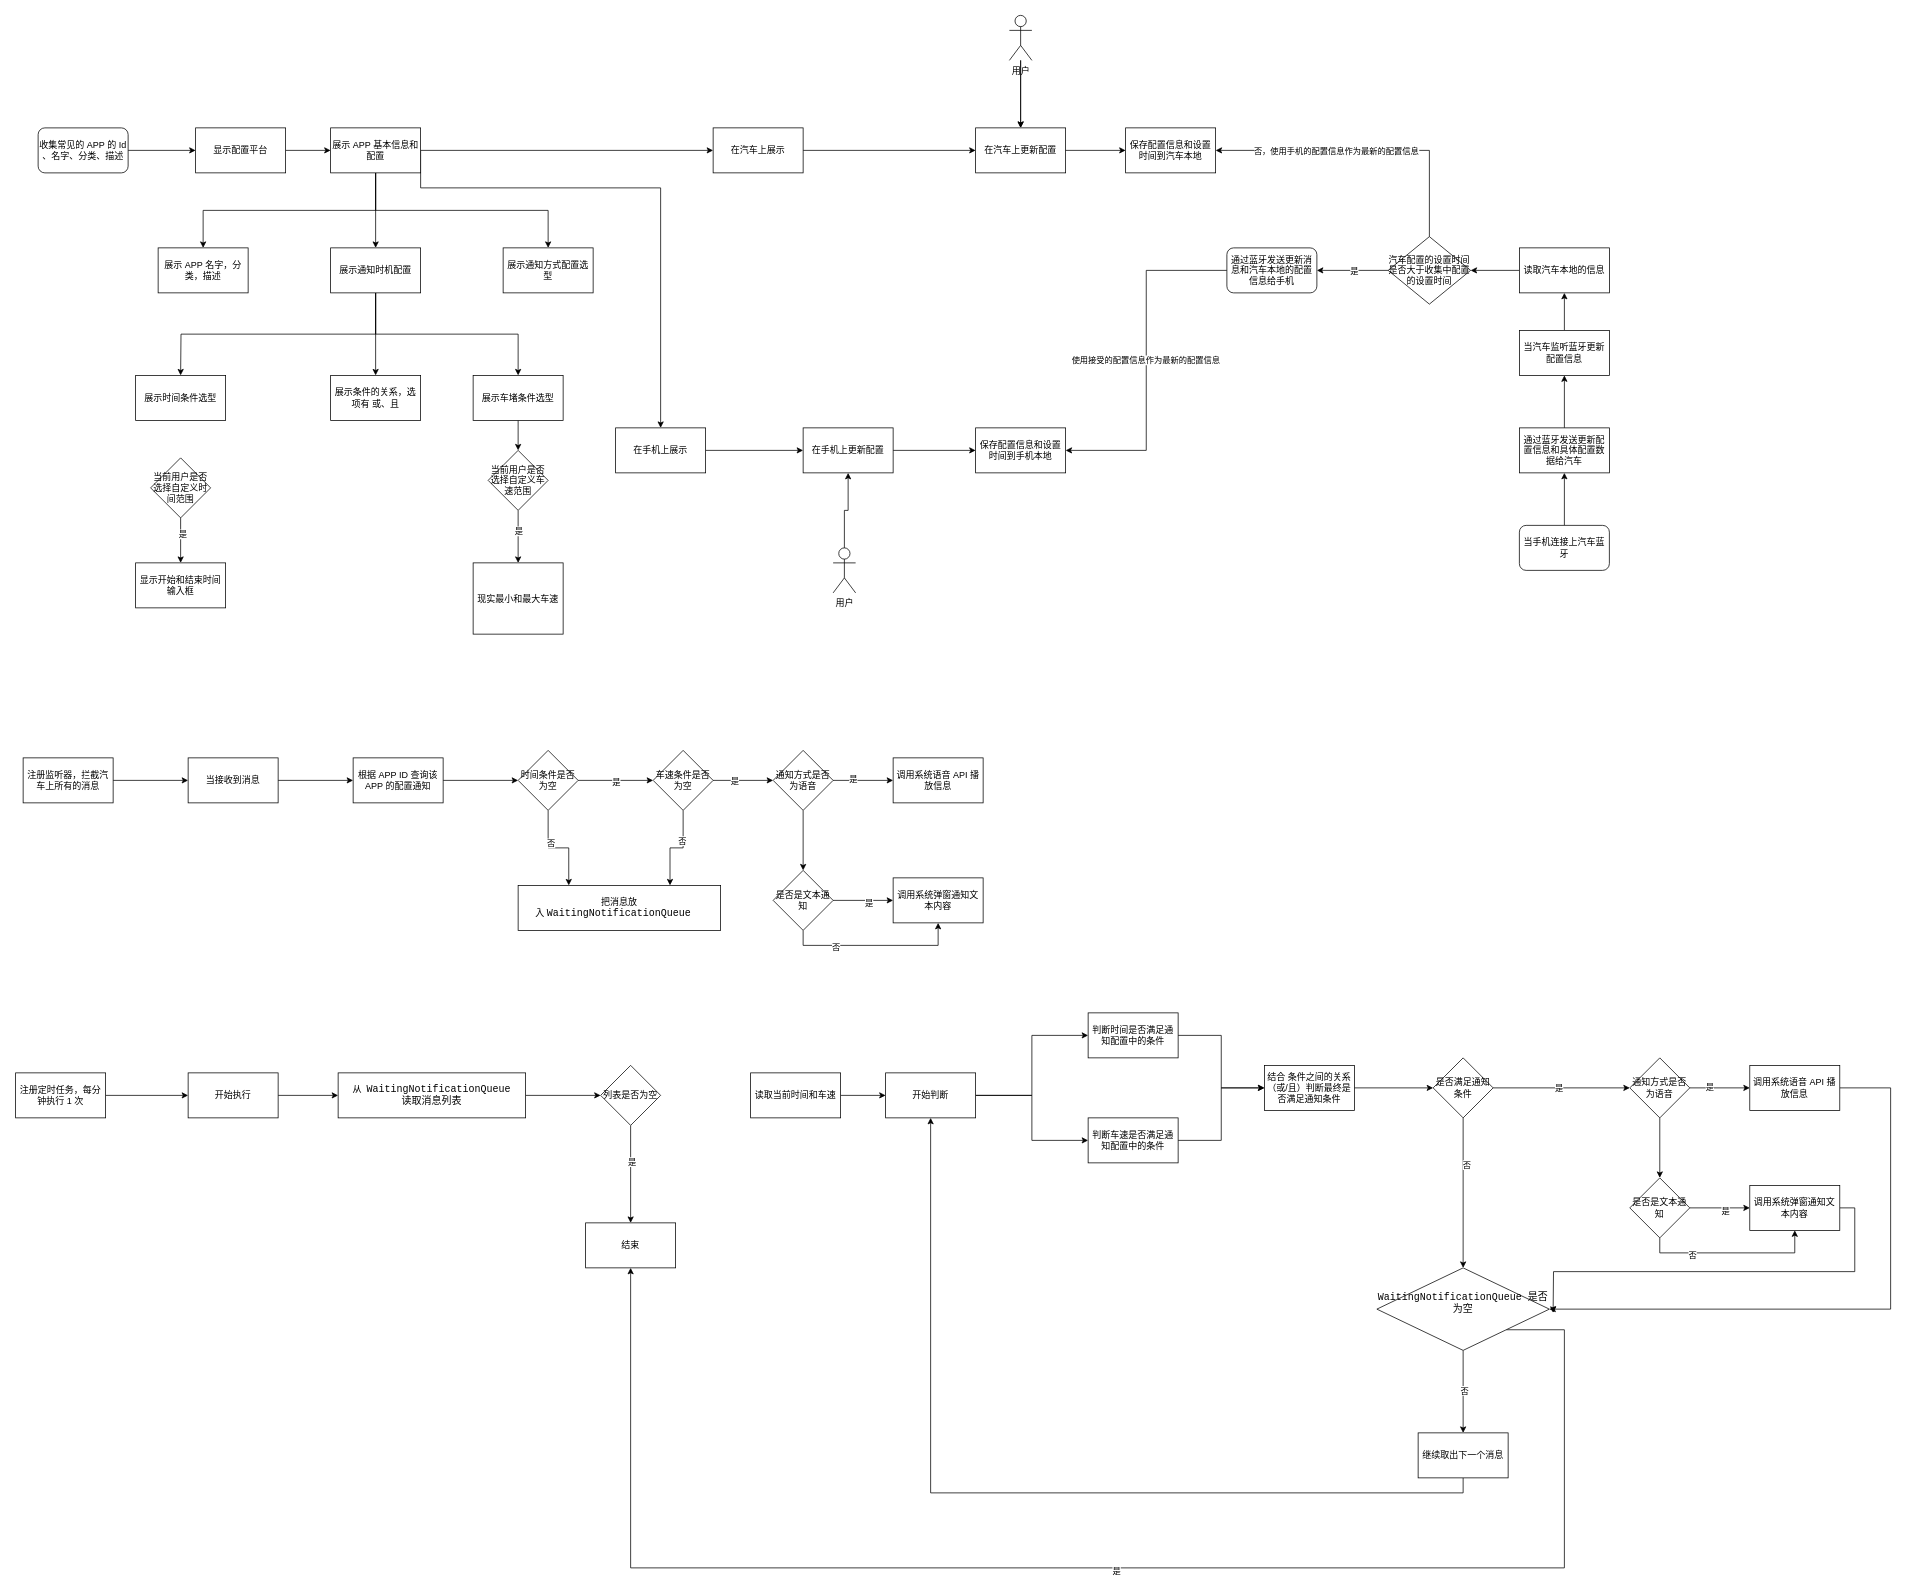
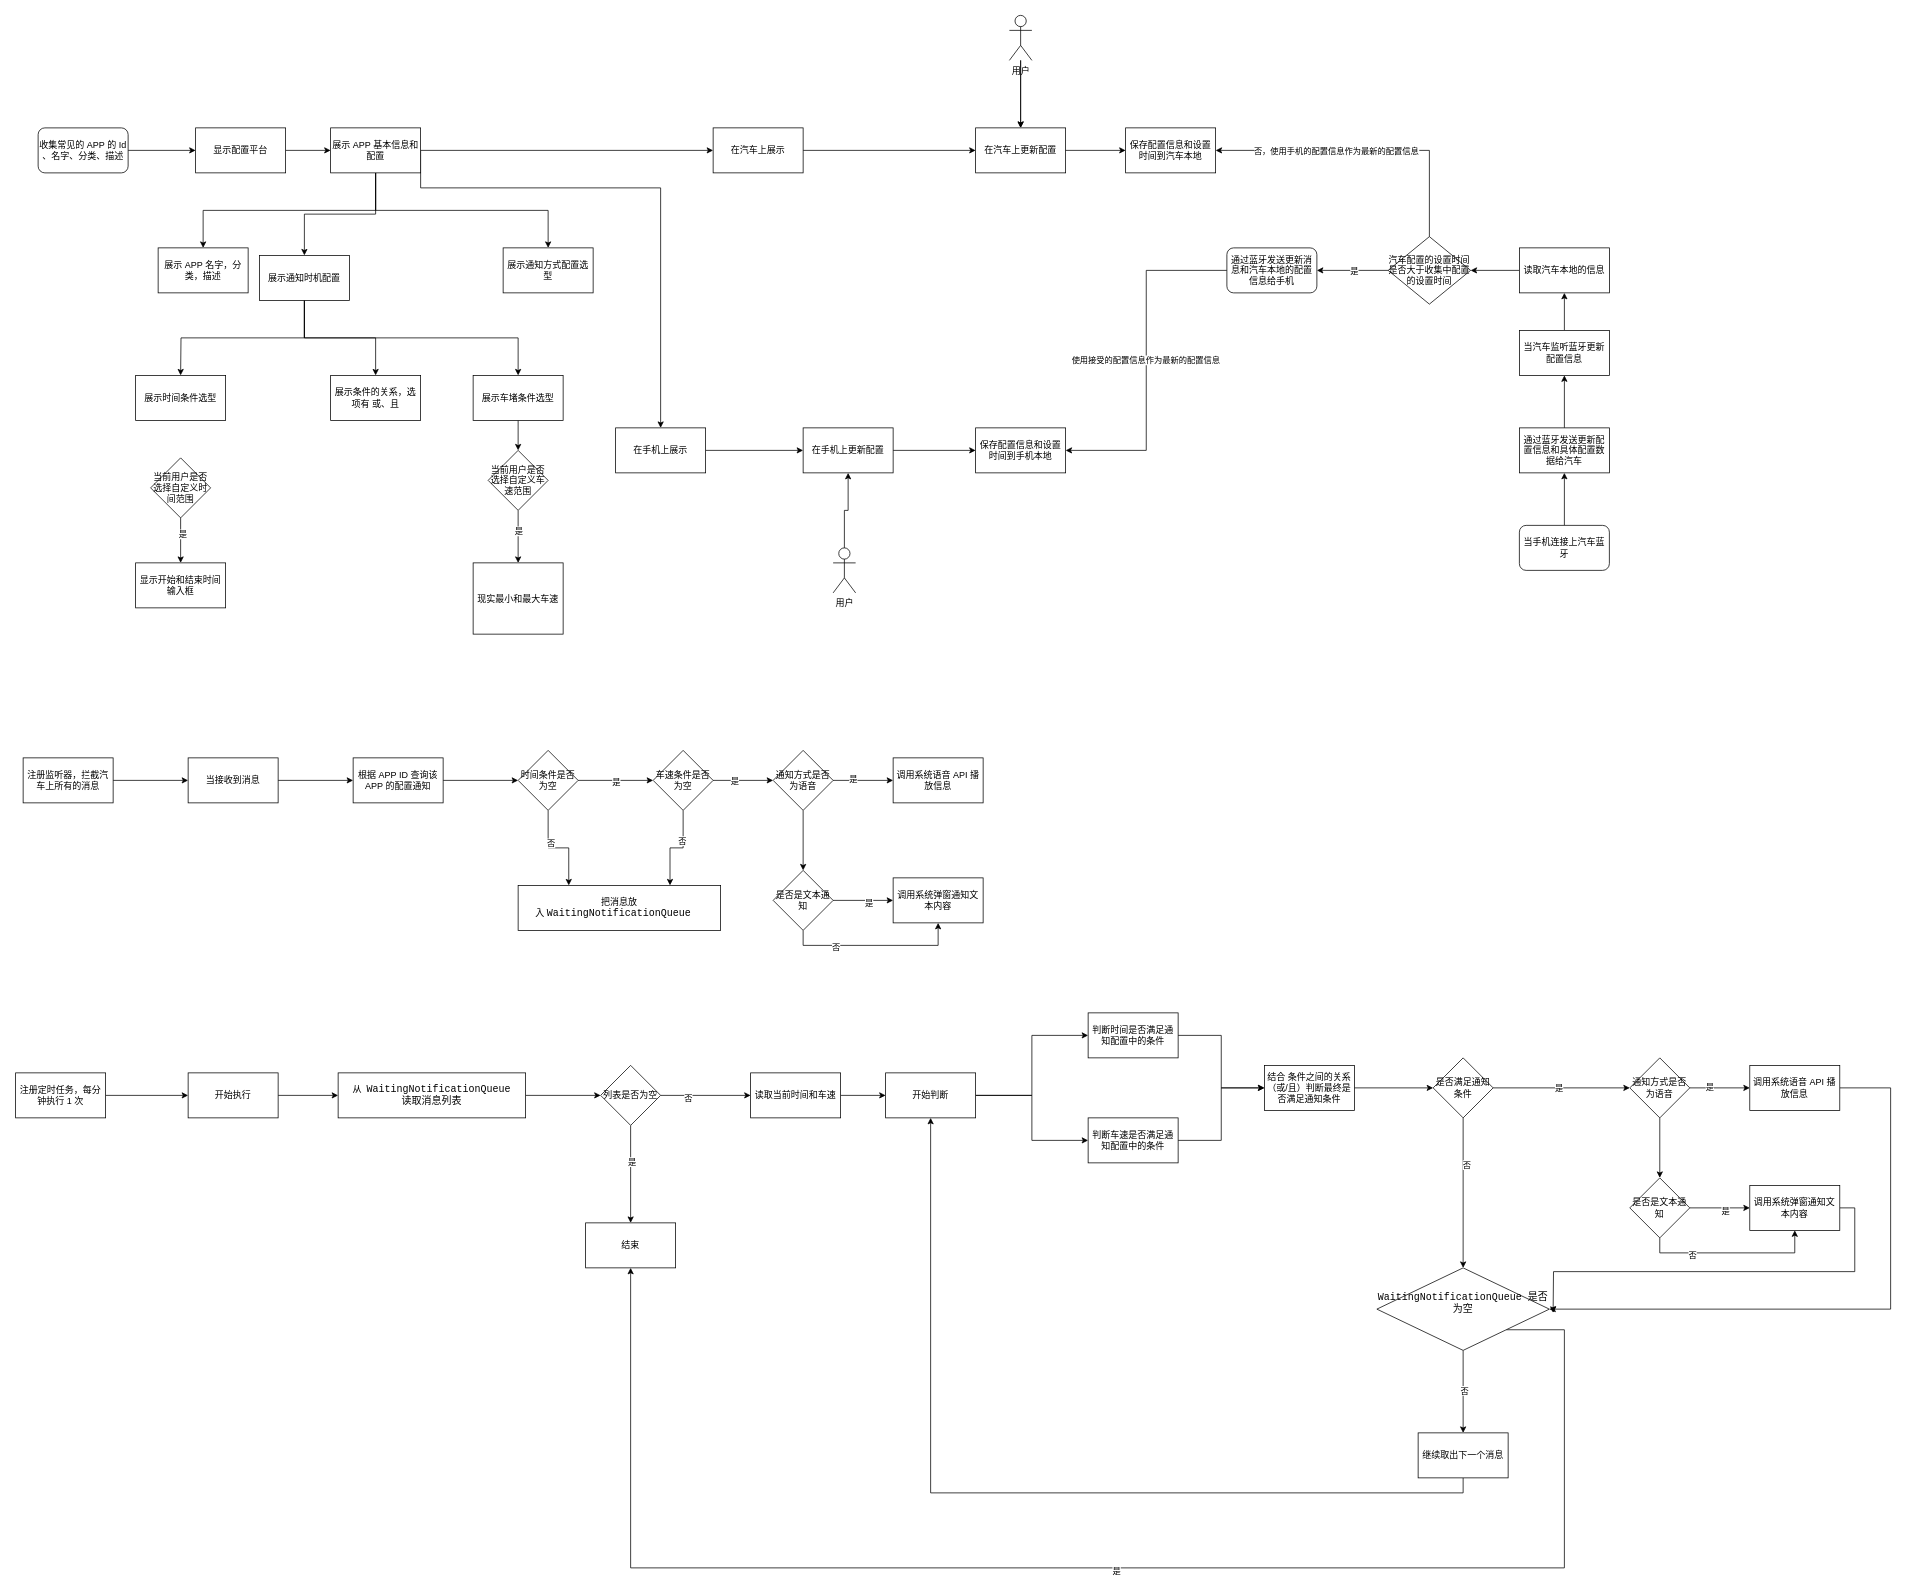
node "展示通知时机配置": moved (375, 270) -> (304, 278)
edge "列表是否为空" -> "读取当前时间和车速": added, label "否"
